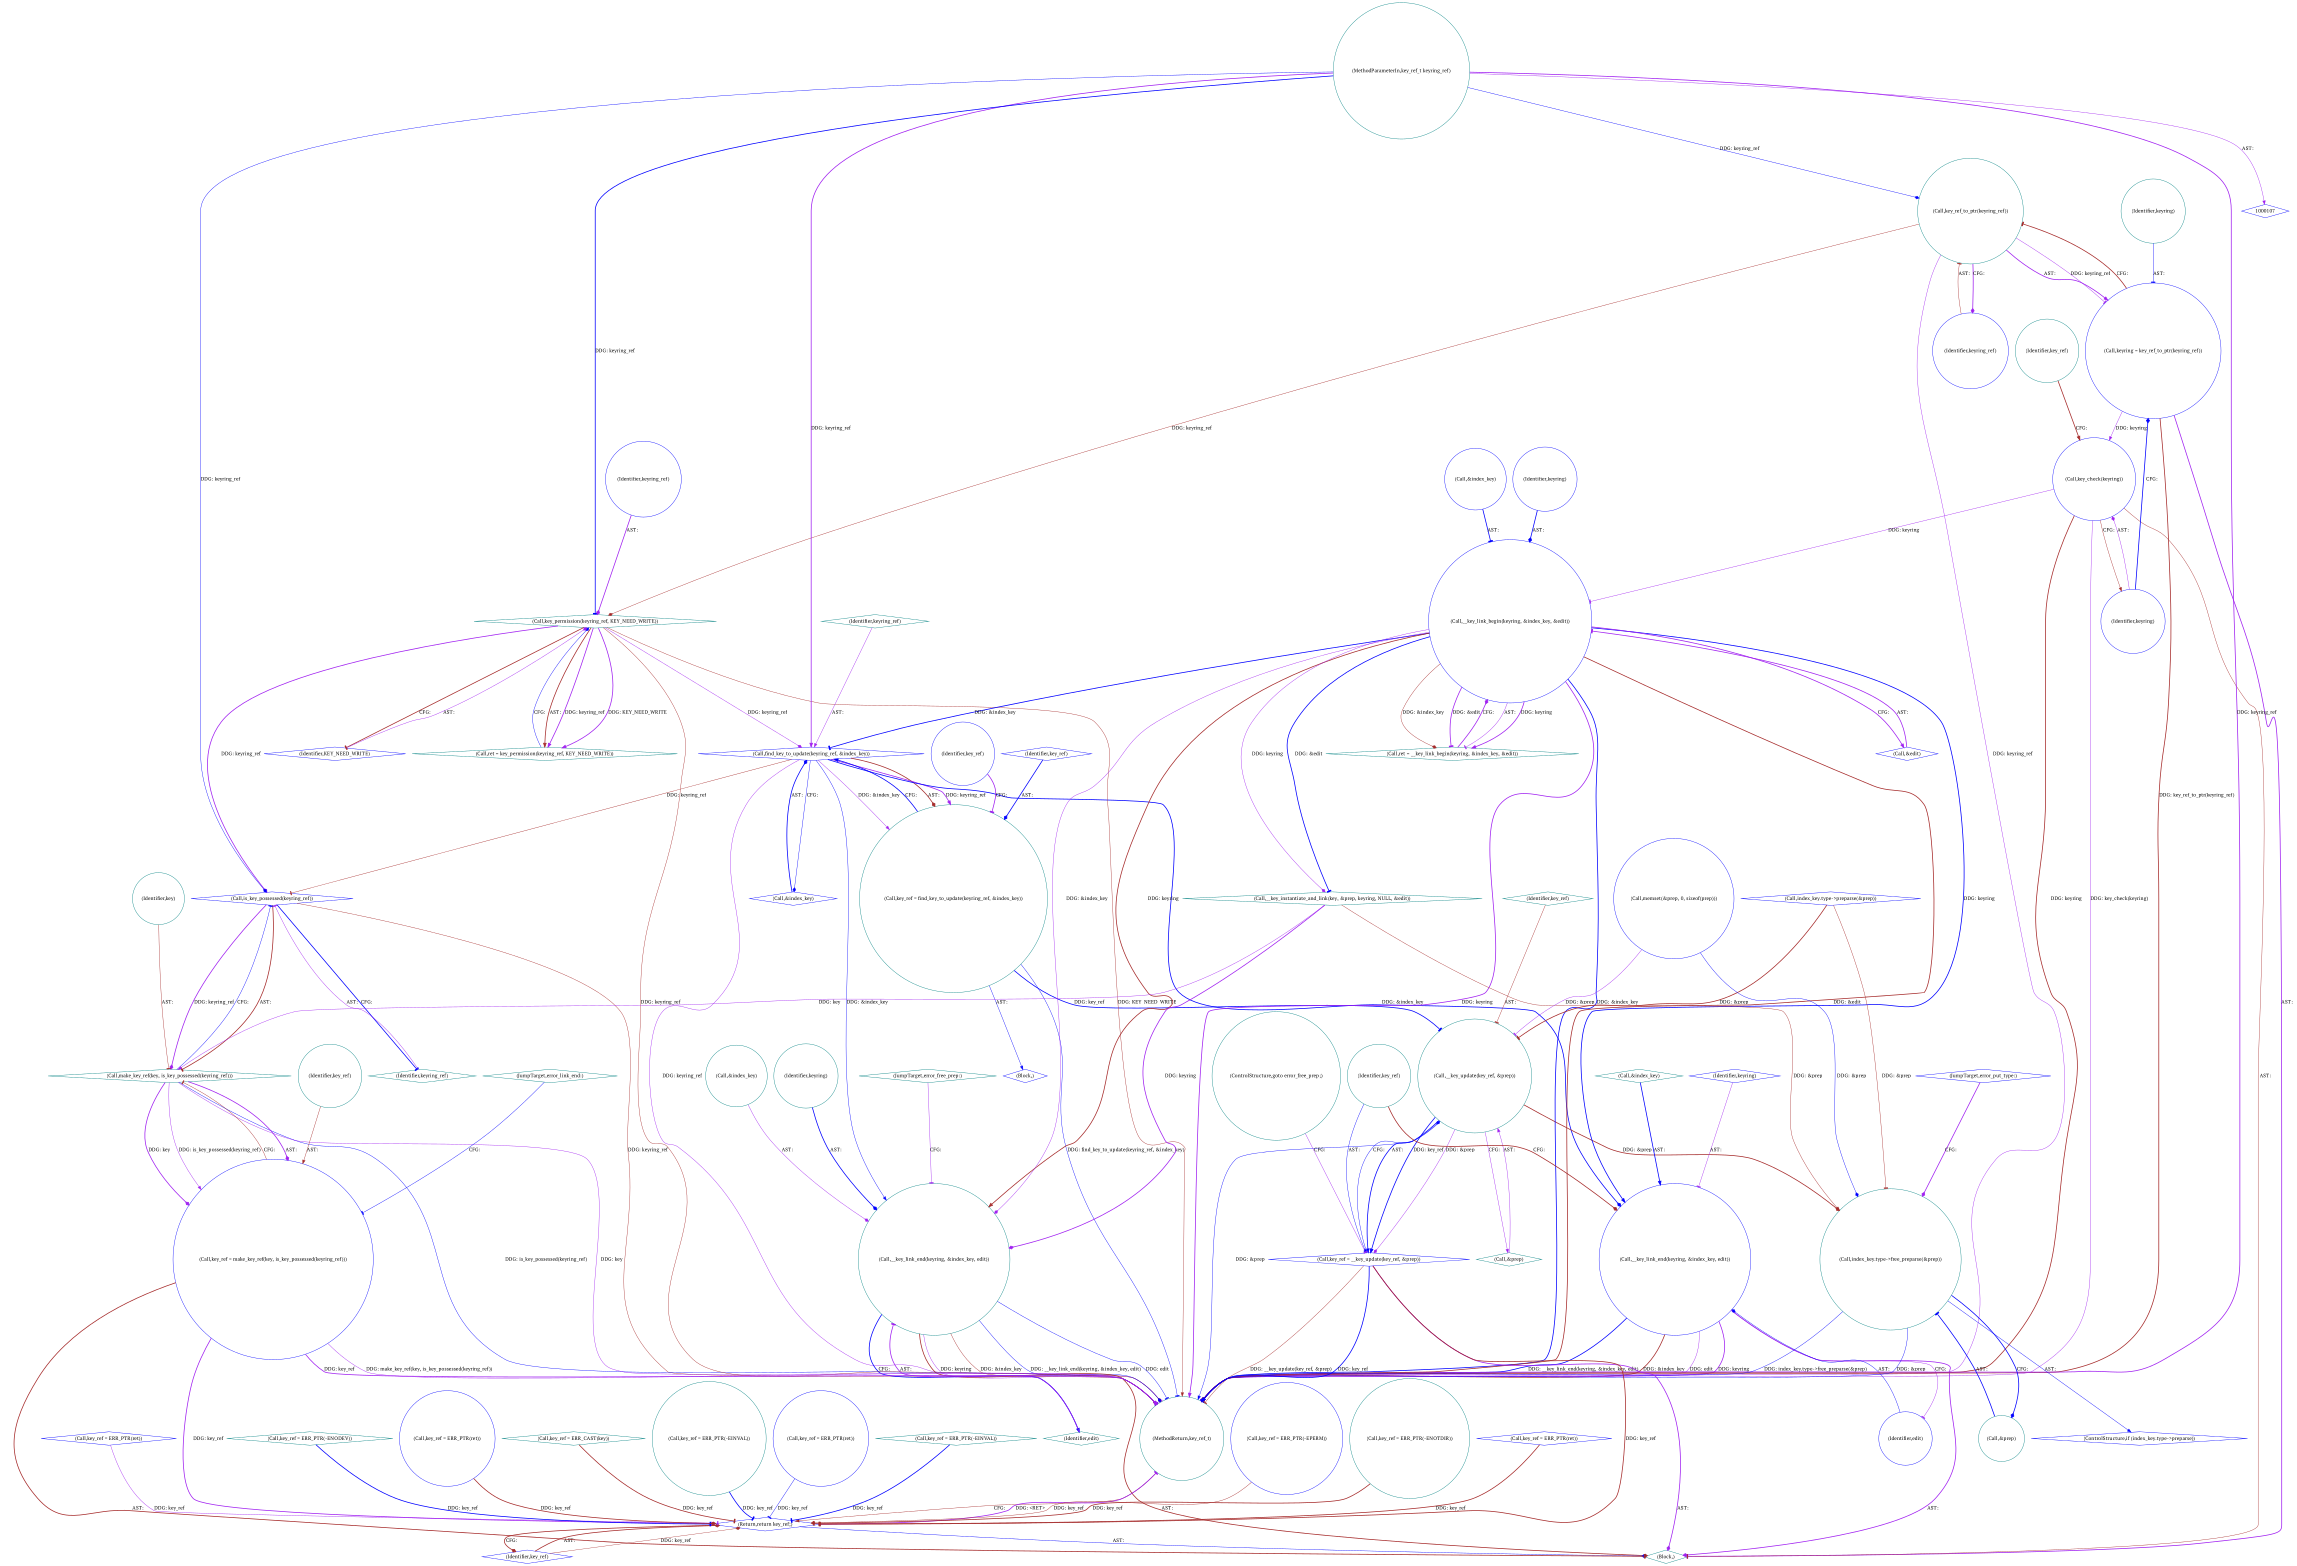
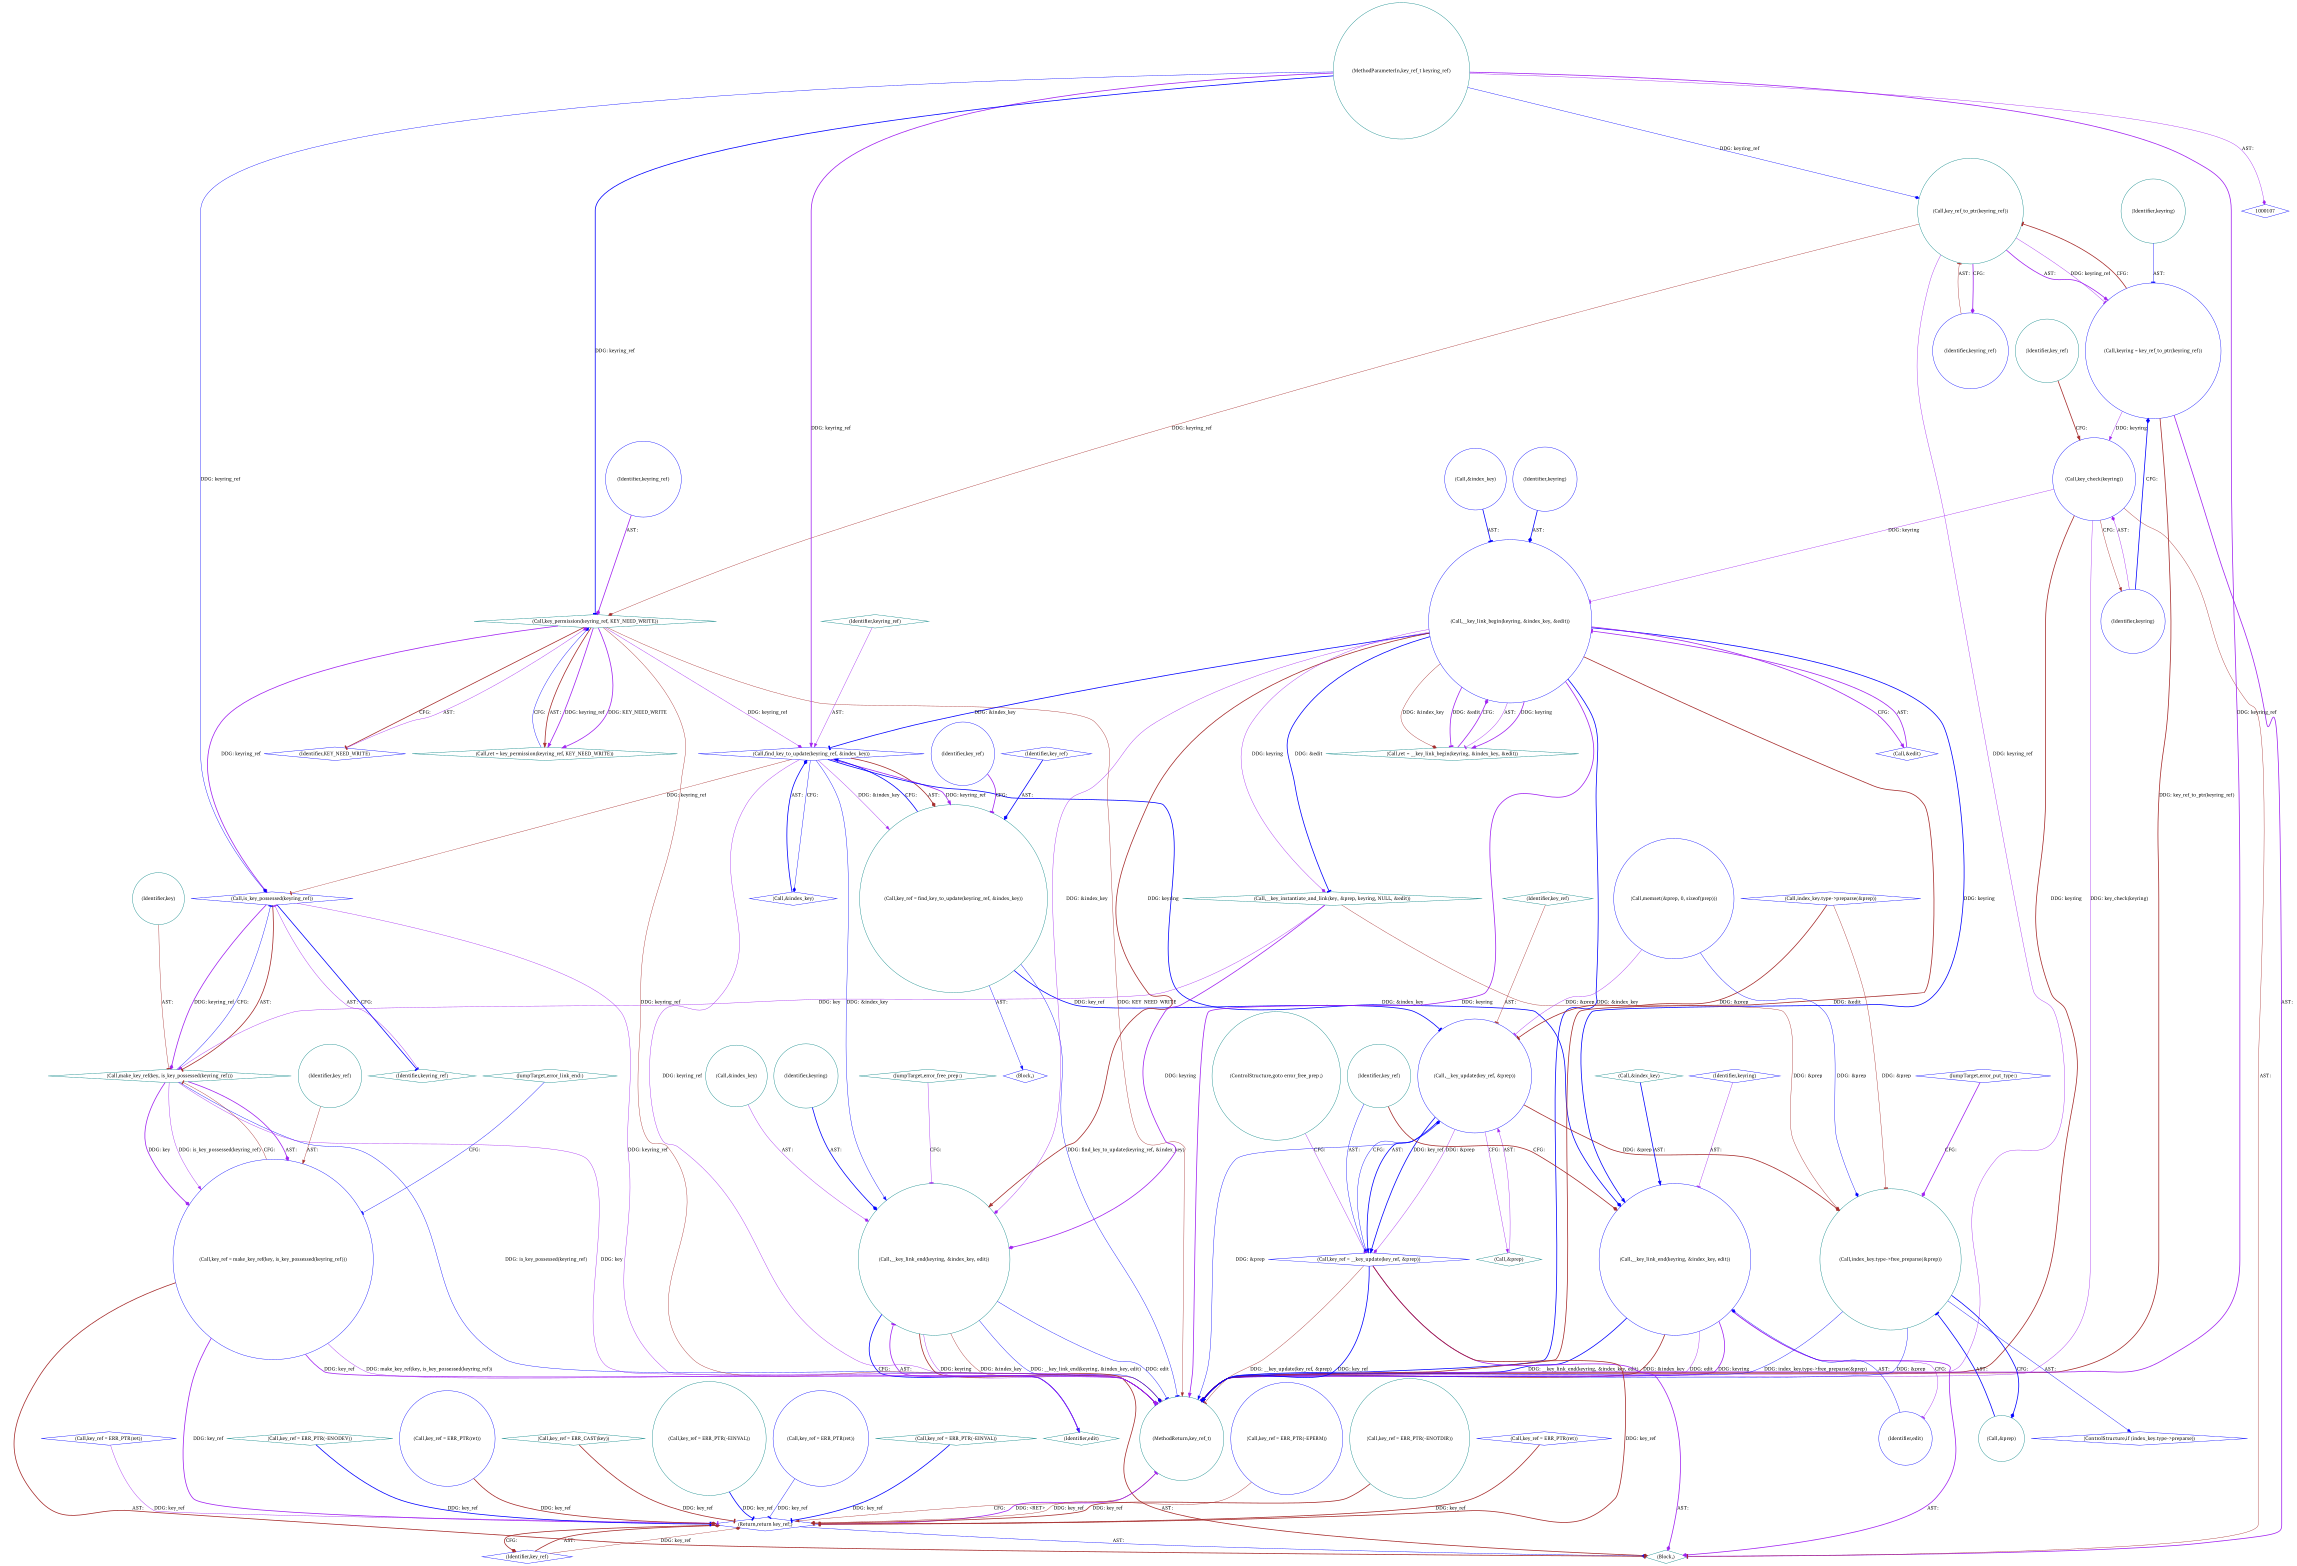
edge "(MethodParameterIn,key_ref_t keyring_ref)" -> "1000107": arrowhead normal -> diamond
node "(Call,__key_update(key_ref, &prep))": color teal -> blue
edge "(Call,is_key_possessed(keyring_ref))" -> "(MethodReturn,key_ref_t)": color brown -> purple
